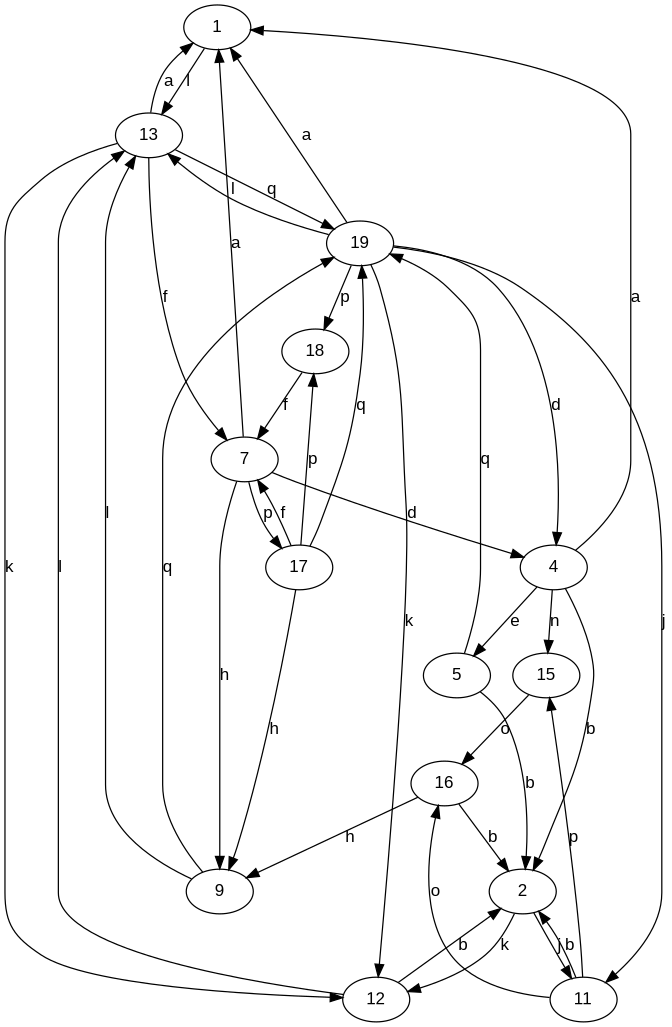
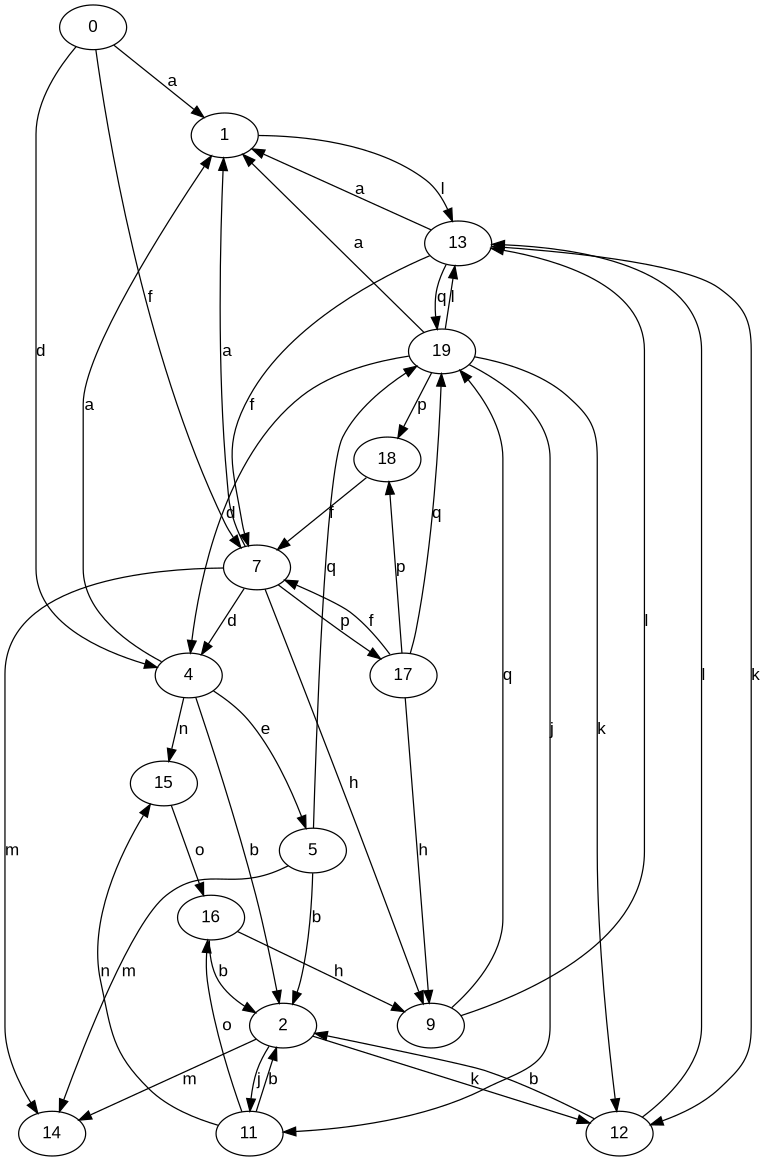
node "0": added
edge "11" -> "15": label "p" -> "n"
node "14": added
